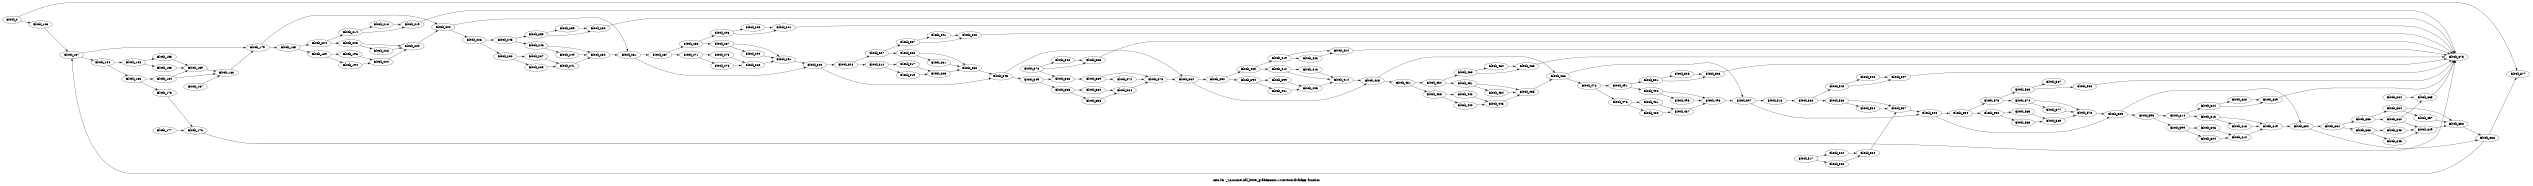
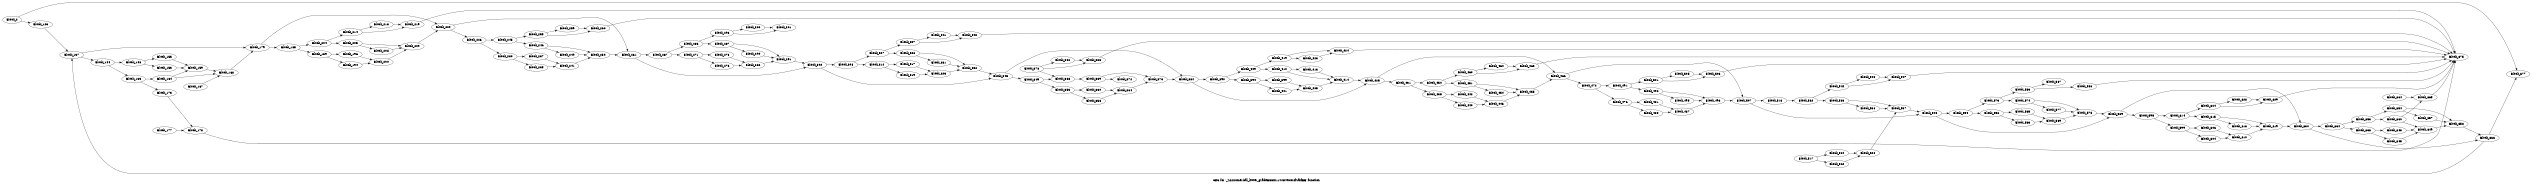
edge "Block_301" -> "Block_675": removed
edge "Block_372" -> "Block_373": removed
